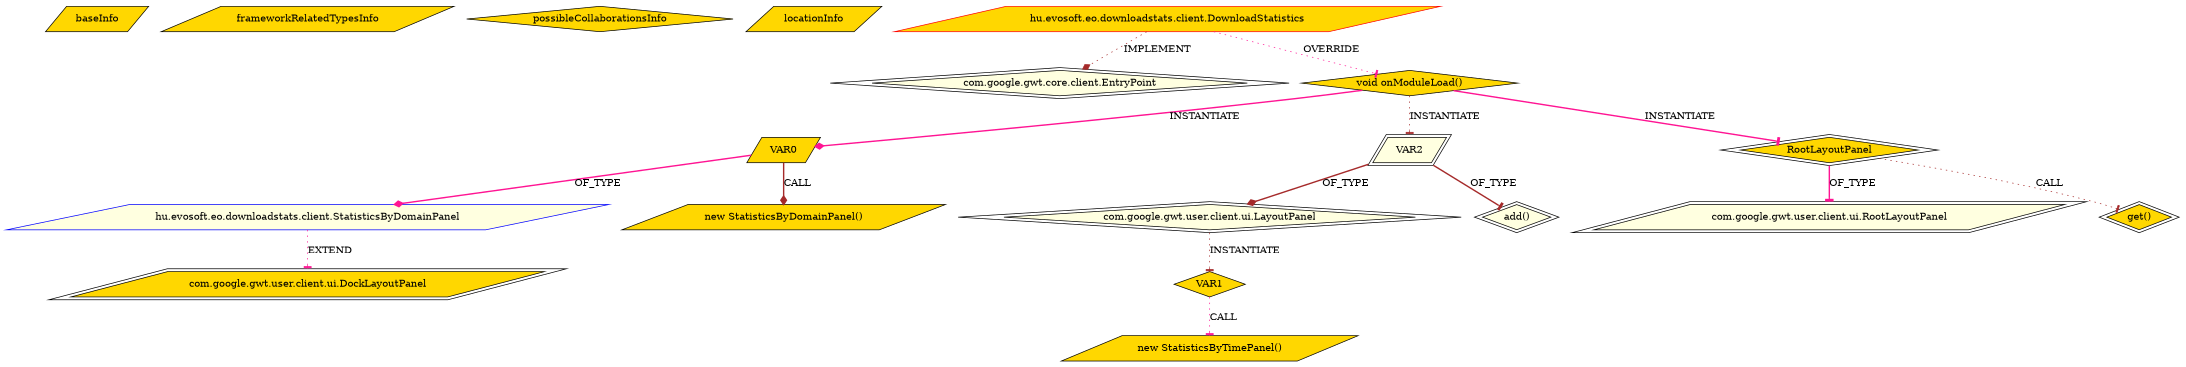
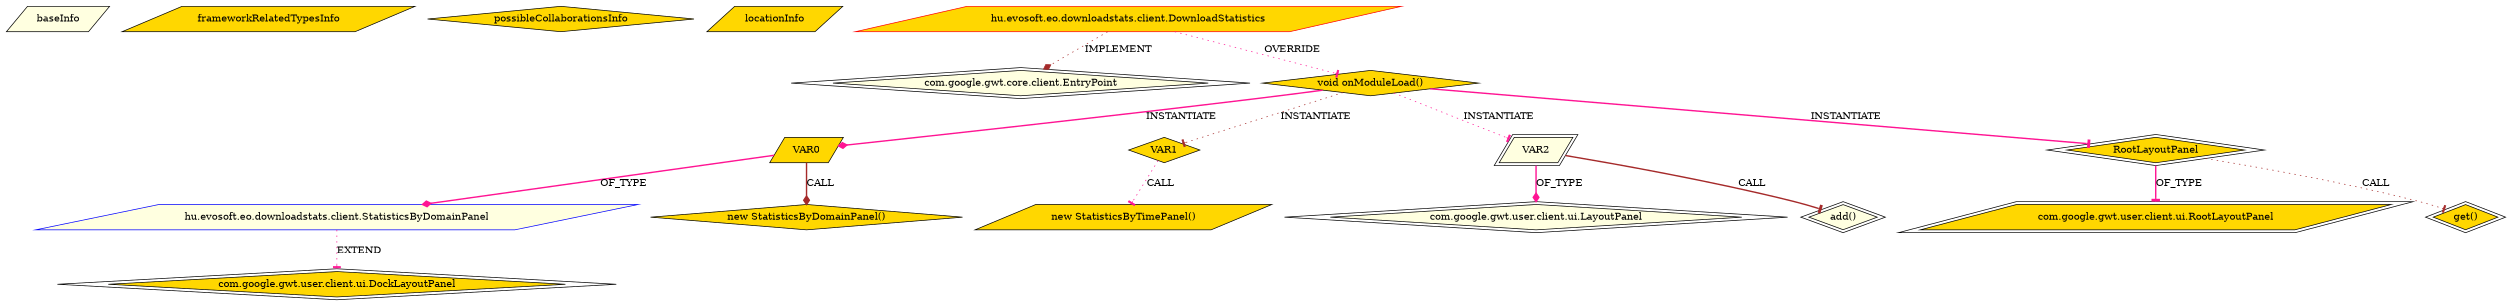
node "baseInfo": fillcolor gold -> lightyellow
edge "void onModuleLoad()" -> "VAR2": color brown -> deeppink
edge "VAR2" -> "com.google.gwt.user.client.ui.LayoutPanel": color brown -> deeppink
edge "VAR2" -> "add()": label "OF_TYPE" -> "CALL"
node "new StatisticsByDomainPanel()": shape parallelogram -> diamond
node "com.google.gwt.user.client.ui.RootLayoutPanel": fillcolor lightyellow -> gold
edge "com.google.gwt.user.client.ui.LayoutPanel" -> "VAR1": now "void onModuleLoad()" -> "VAR1"
node "com.google.gwt.user.client.ui.DockLayoutPanel": shape parallelogram -> diamond
